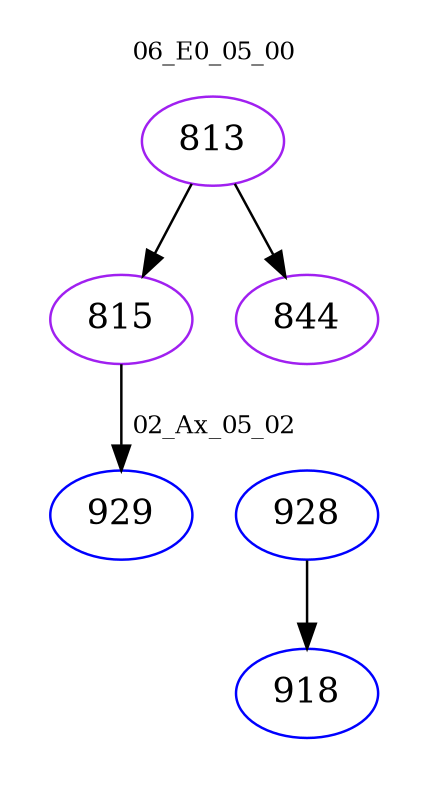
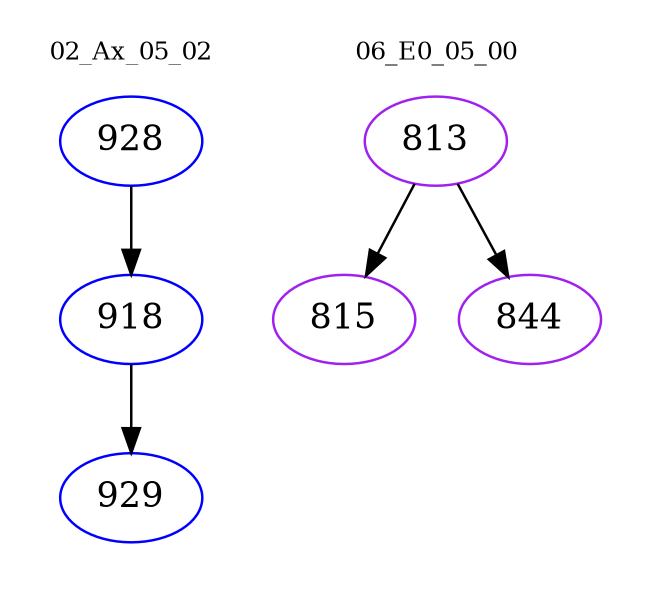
edge "815" -> "929": now "918" -> "929"
